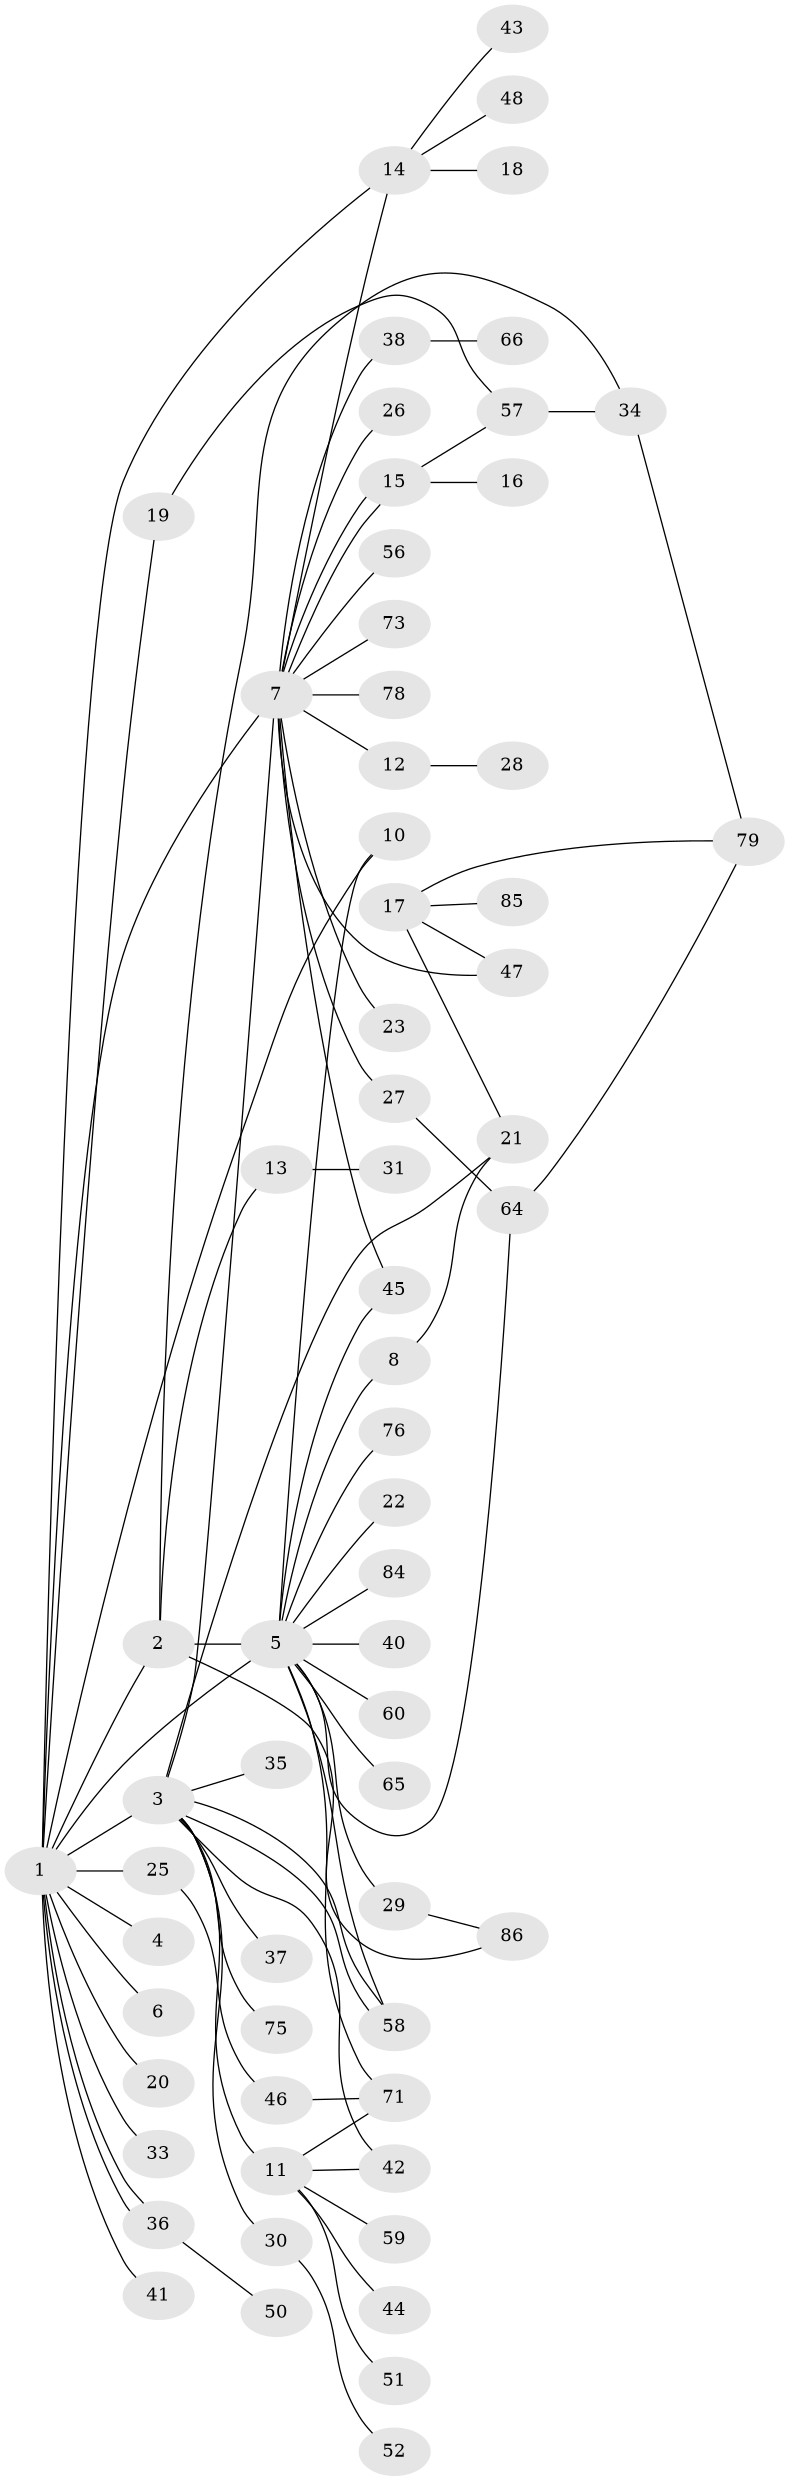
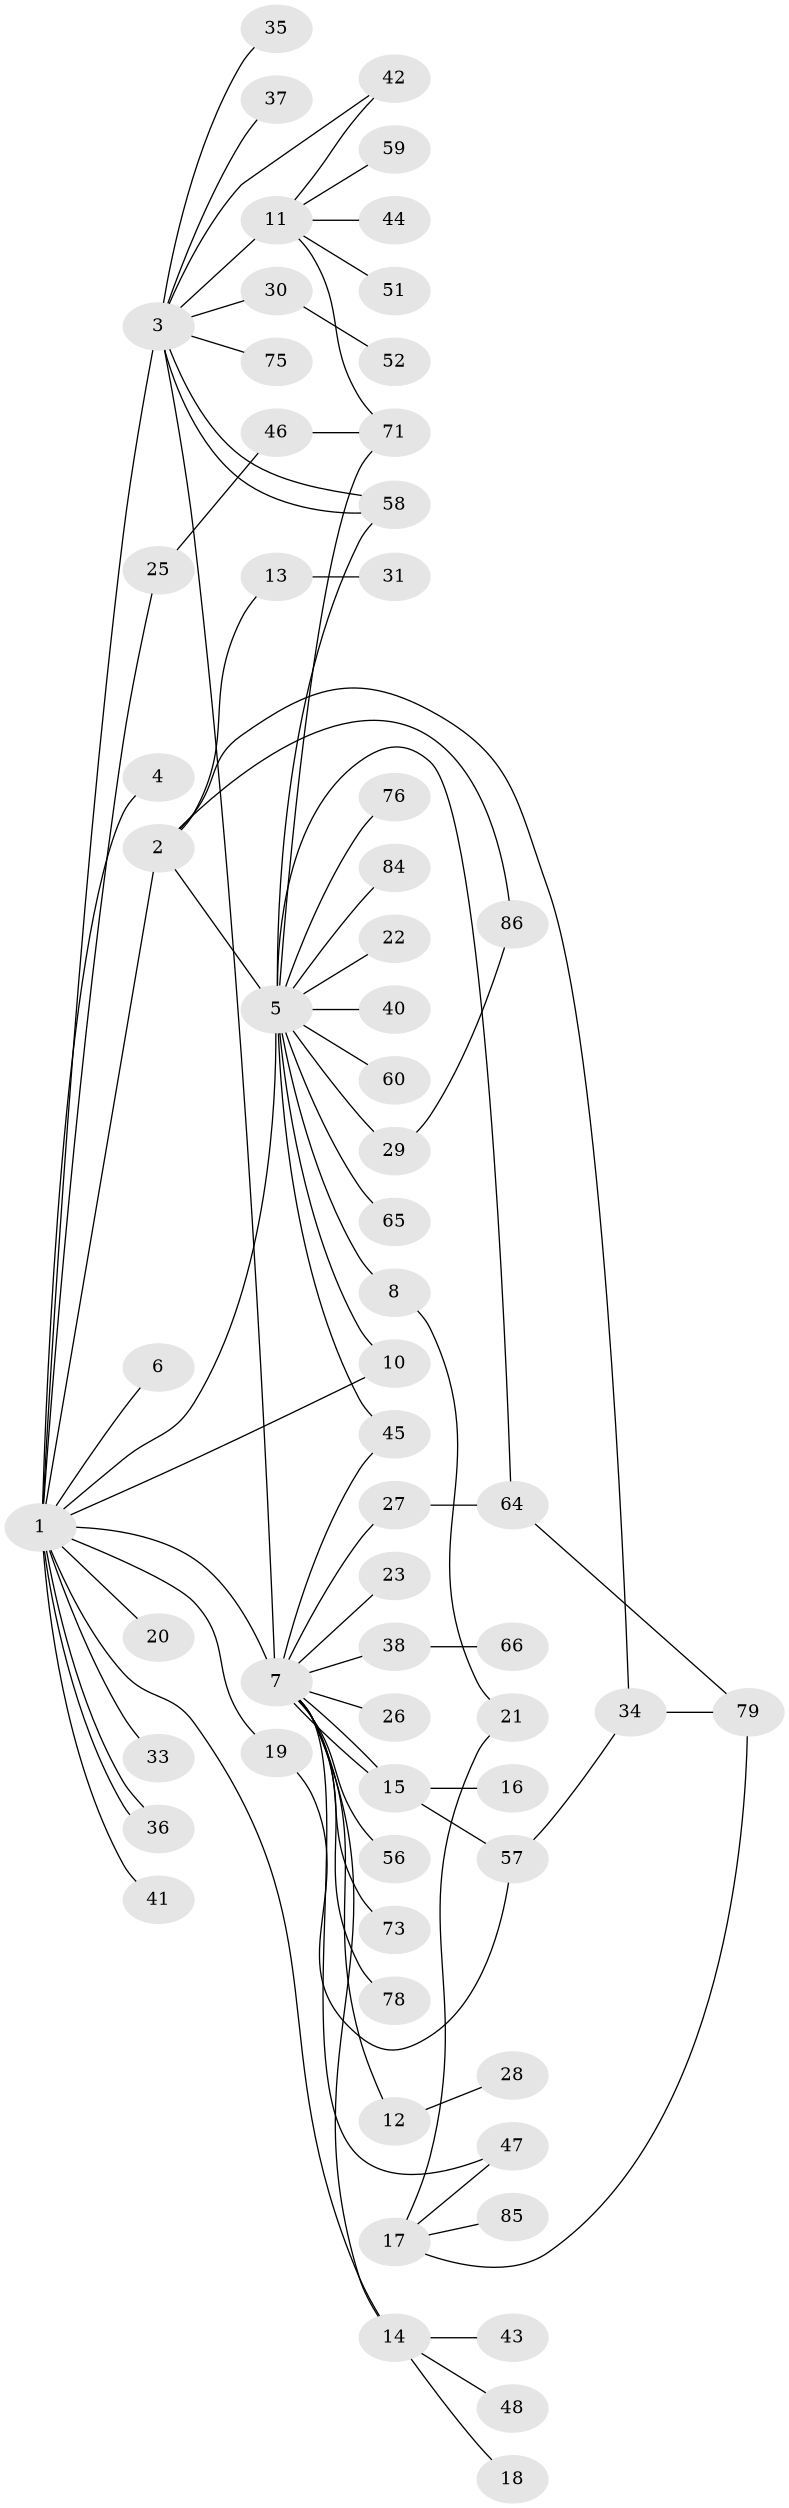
edge "21" -- "3": removed
node "50": removed
